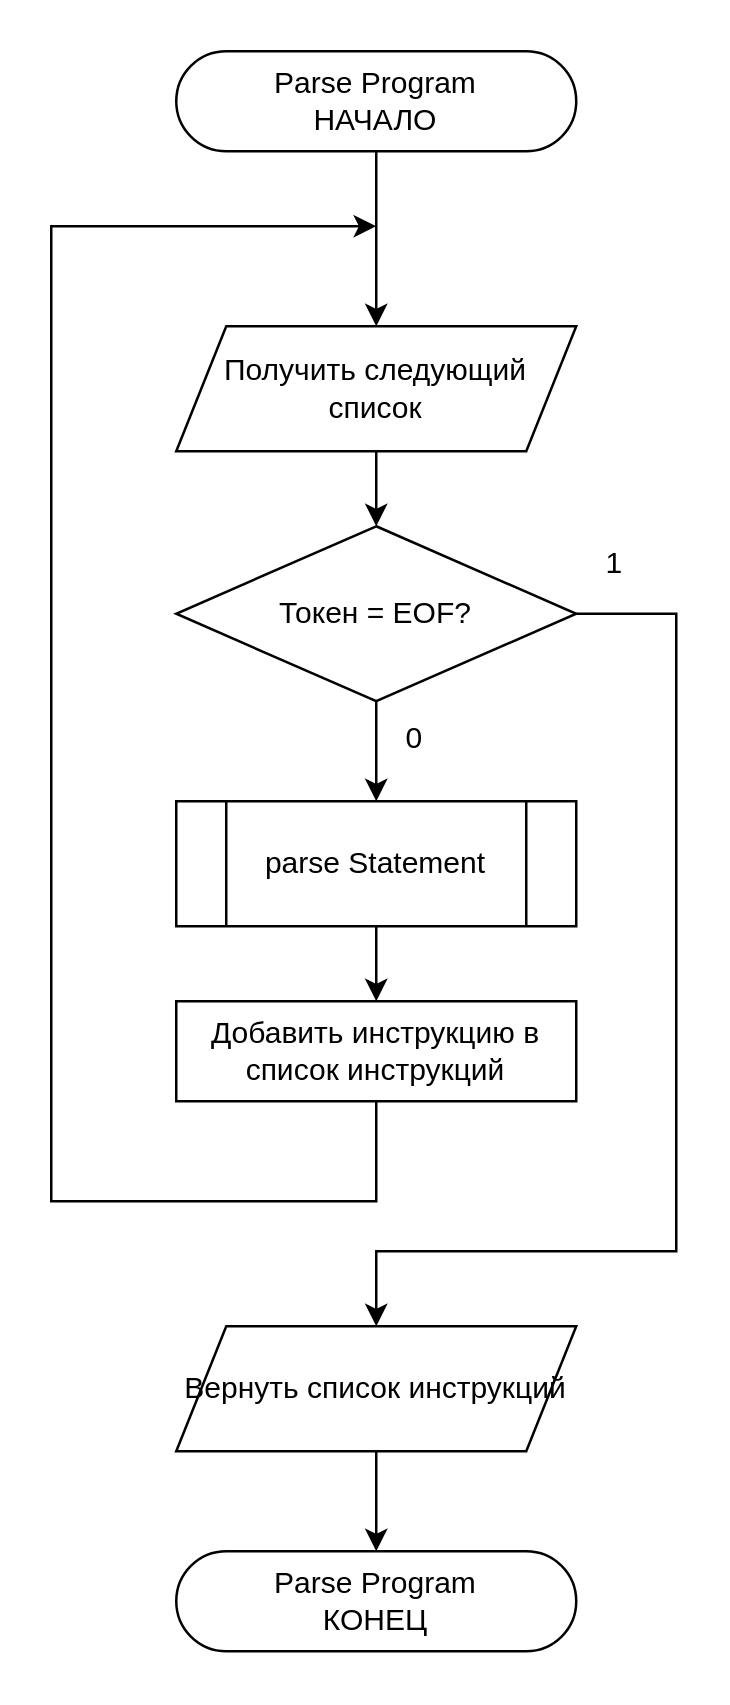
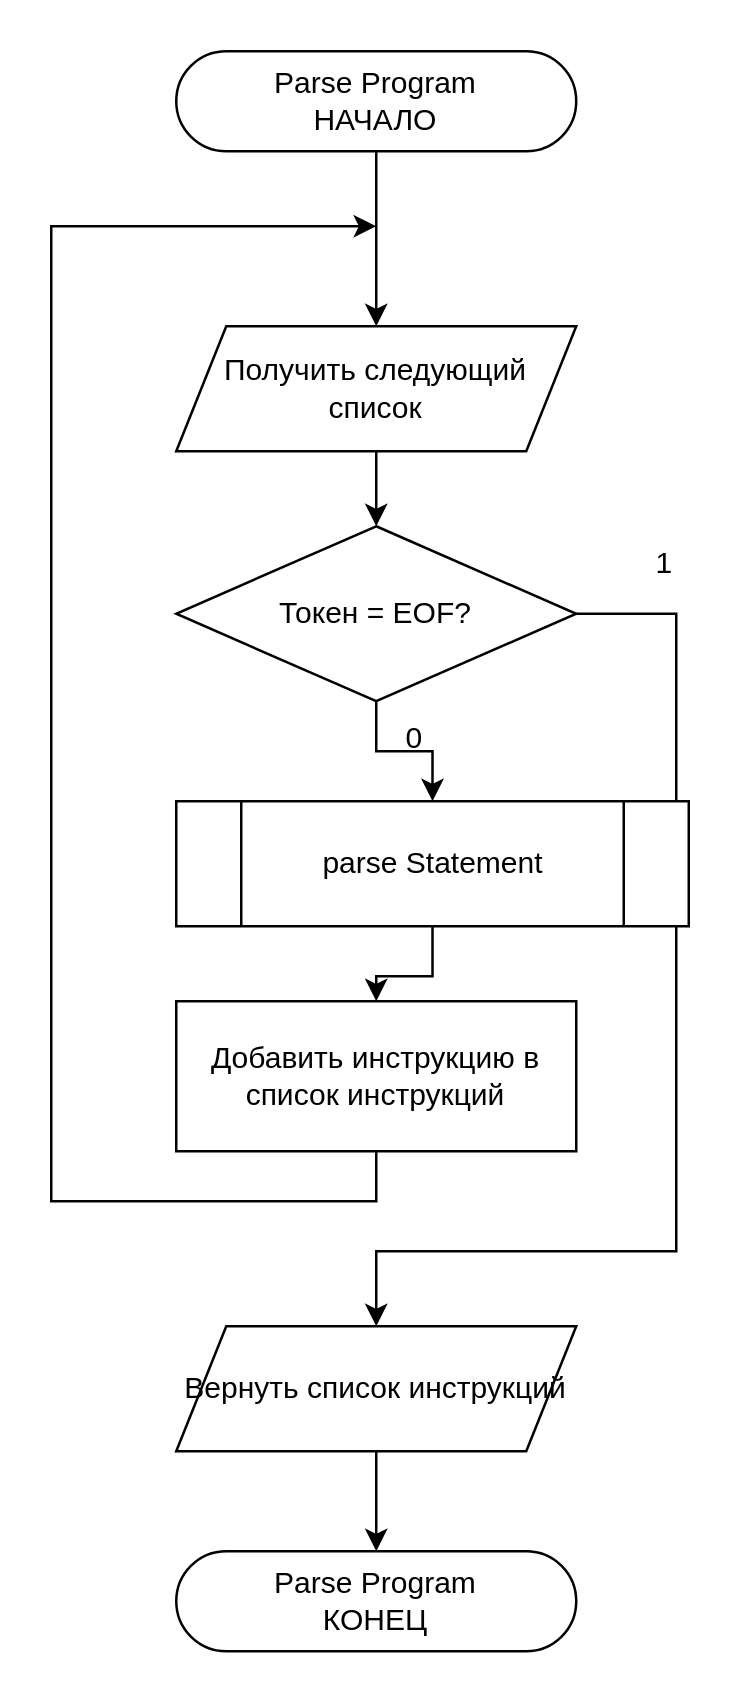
node "1": moved (614, 564) -> (664, 564)
node "parse Statement": size 400x125 -> 513x125
node "Добавить инструкцию в список инструкций": size 400x100 -> 400x150
